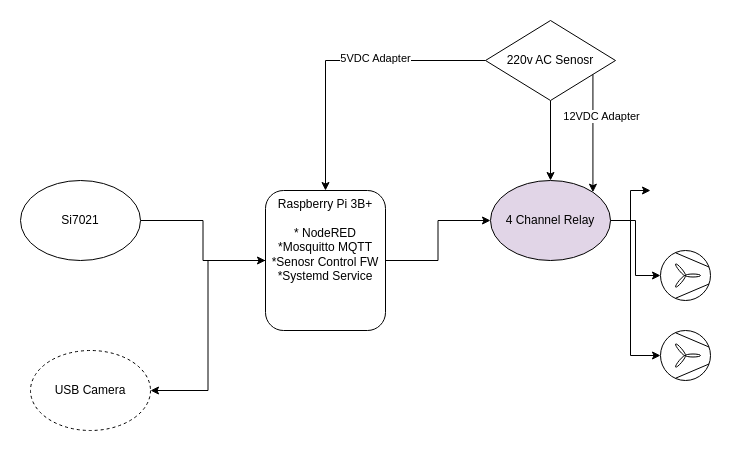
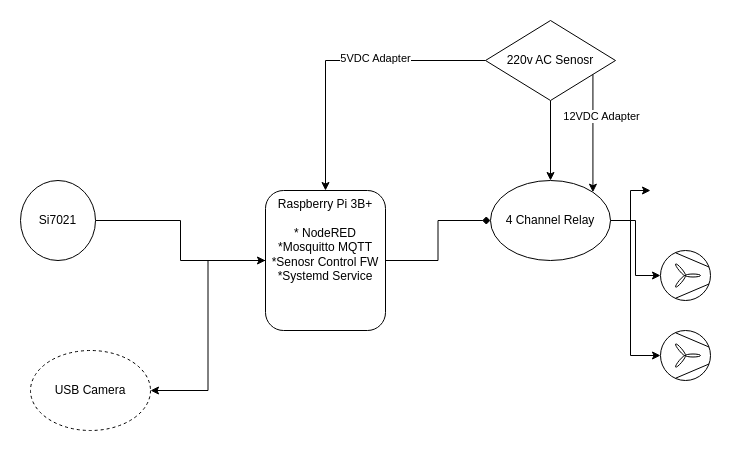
node "Si7021": size 120x80 -> 75x80
edge "Raspberry Pi 3B+ * NodeRED *Mosquitto MQTT *Senosr Control FW *Systemd Service" -> "4 Channel Relay": arrowhead classic -> diamond
node "4 Channel Relay": fillcolor #e1d5e7 -> #ffffff
